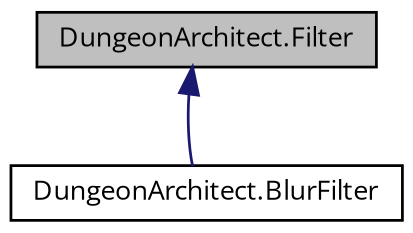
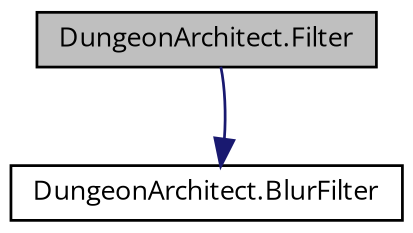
edge "DungeonArchitect.BlurFilter" -> "DungeonArchitect.Filter": reversed
